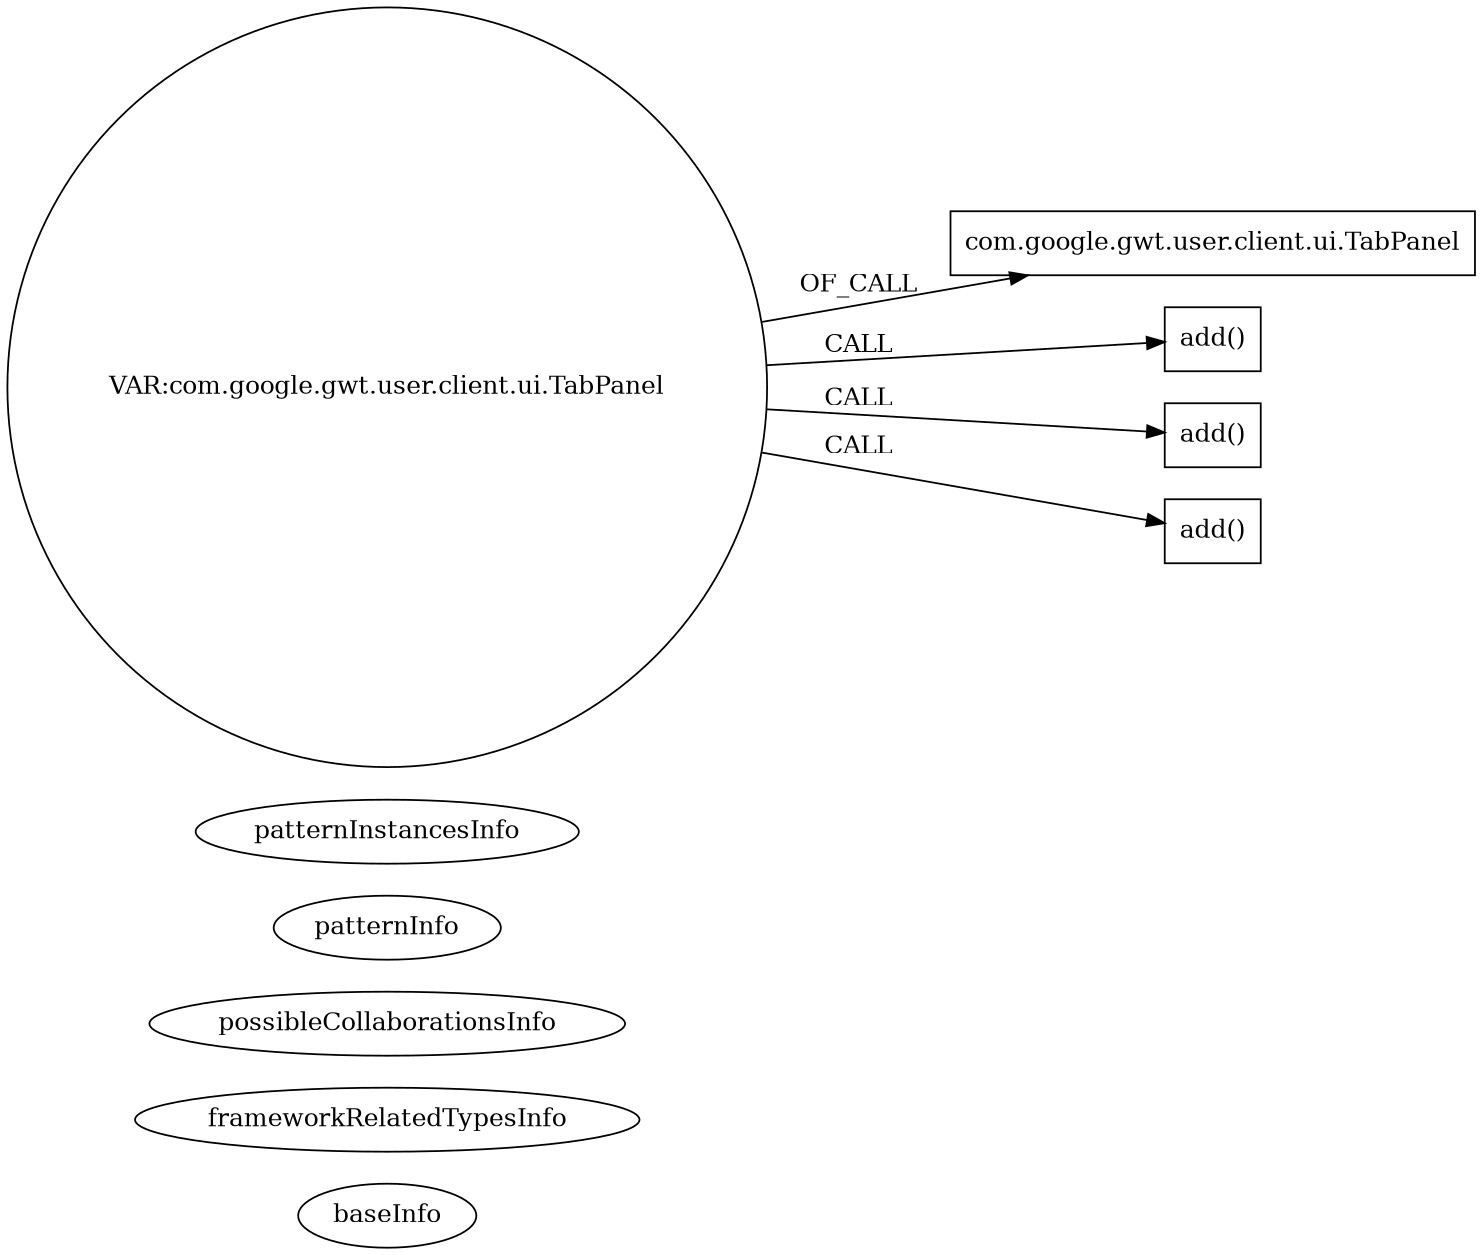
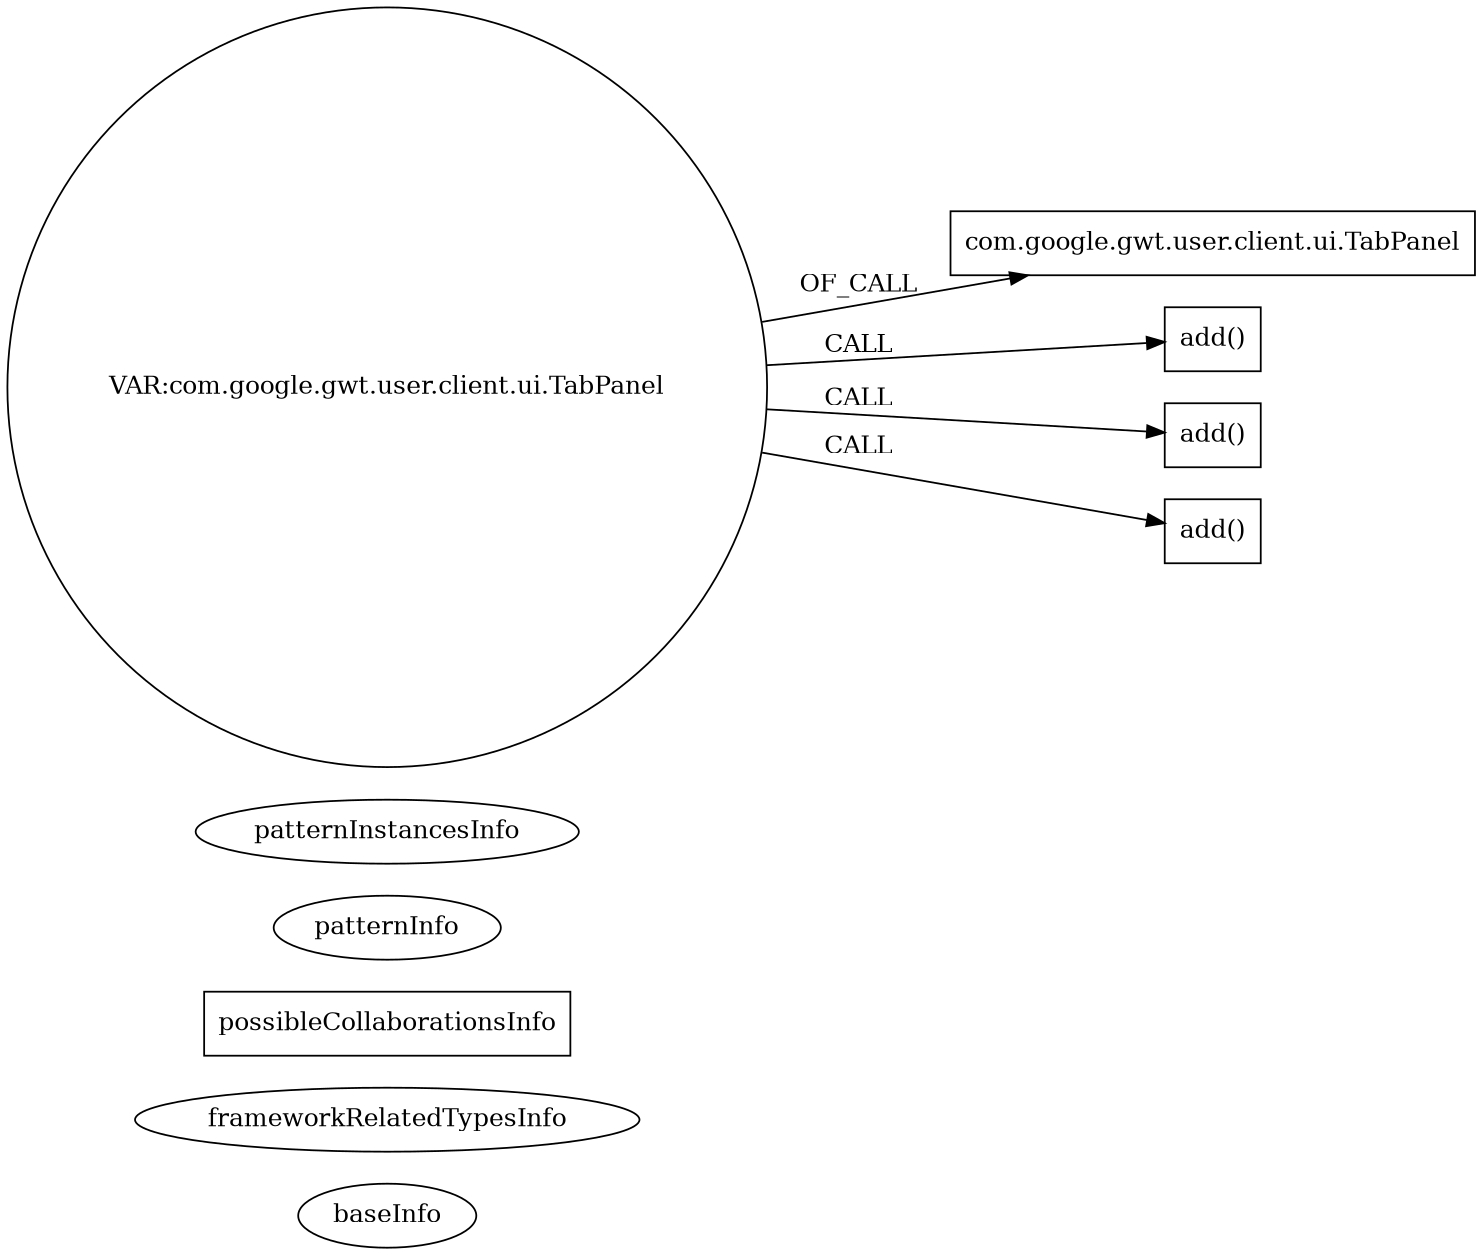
node "possibleCollaborationsInfo": shape ellipse -> box
